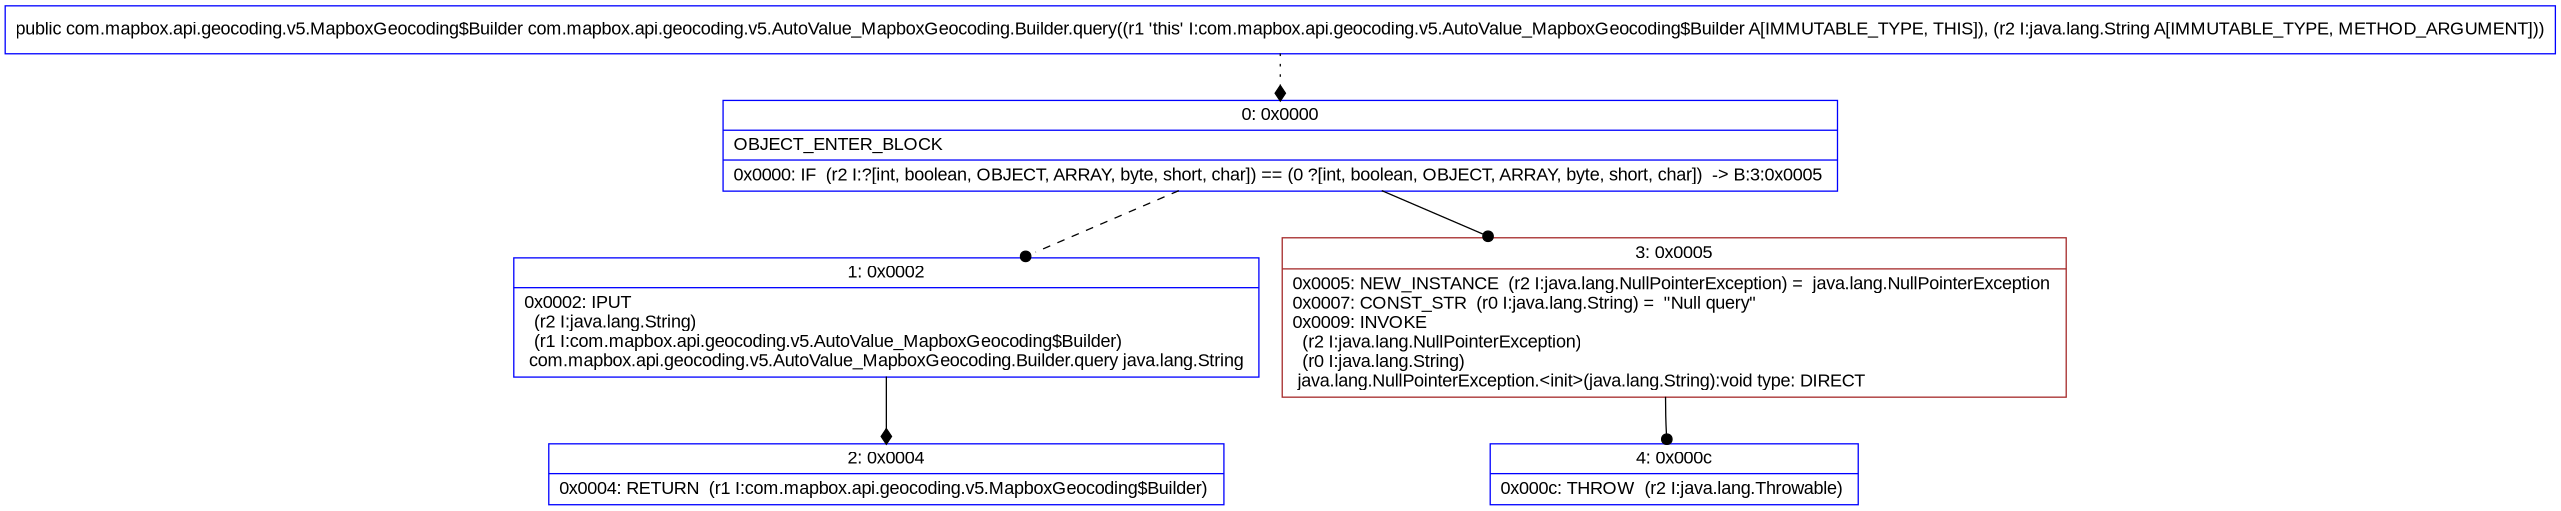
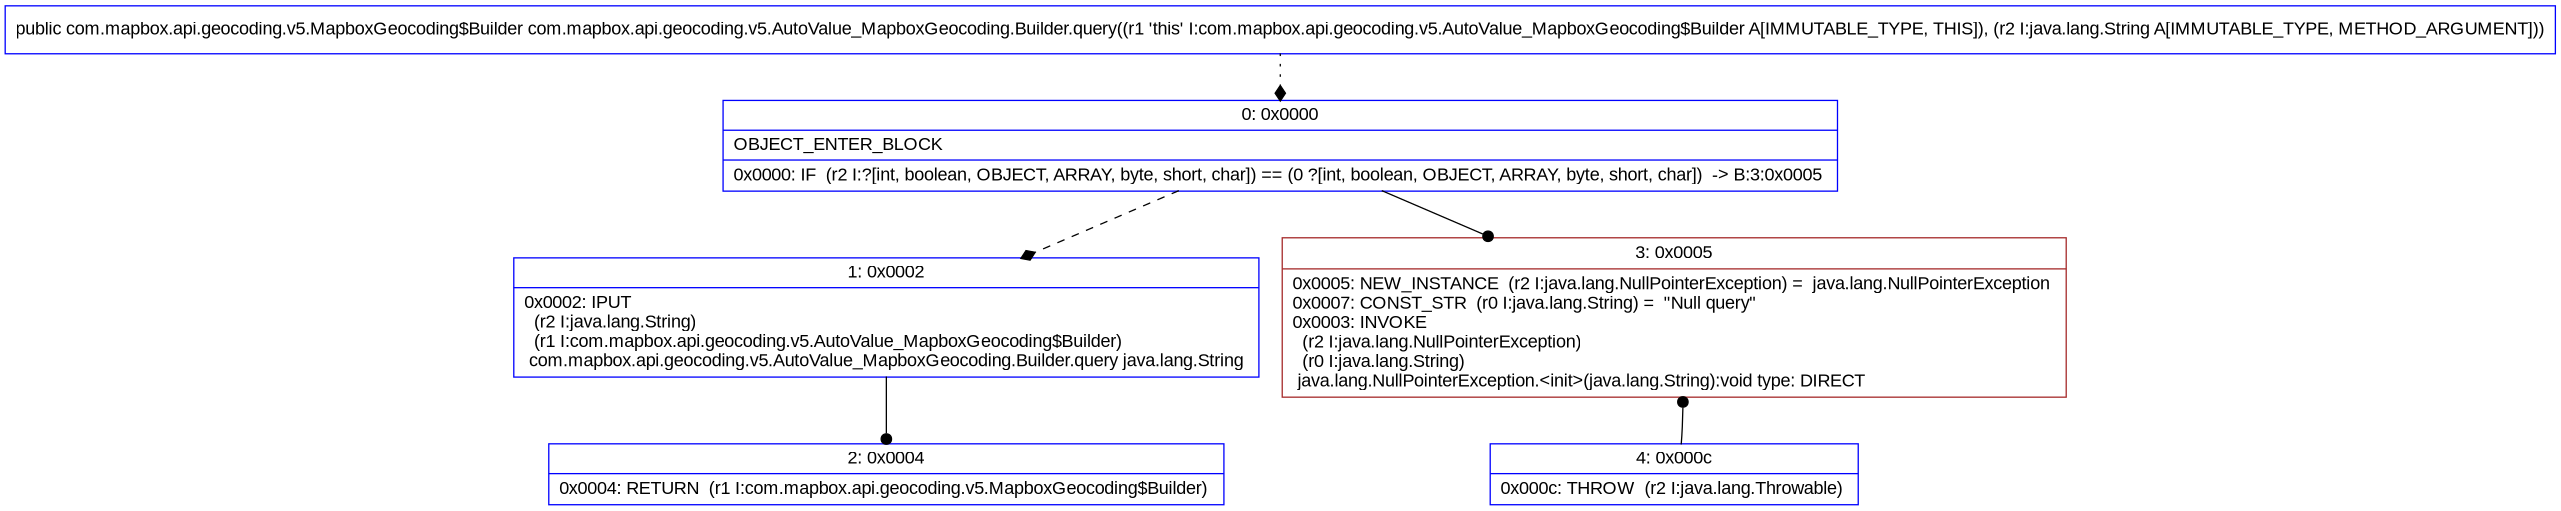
edge "0: 0x0000" -> "1: 0x0002": arrowhead dot -> diamond
node "3: 0x0005": text "0x0009: INVOKE" -> "0x0003: INVOKE"
edge "1: 0x0002" -> "2: 0x0004": arrowhead diamond -> dot
edge "3: 0x0005" -> "4: 0x000c": reversed
